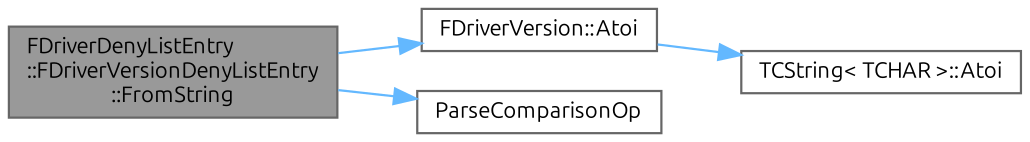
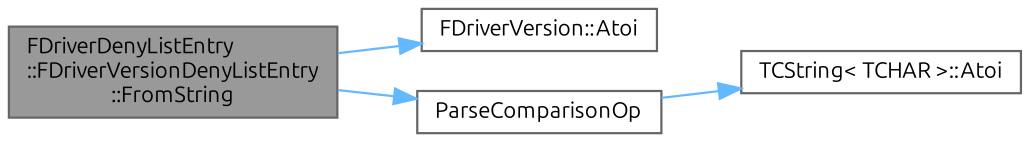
edge "FDriverVersion::Atoi" -> "TCString< TCHAR >::Atoi": now "ParseComparisonOp" -> "TCString< TCHAR >::Atoi"
